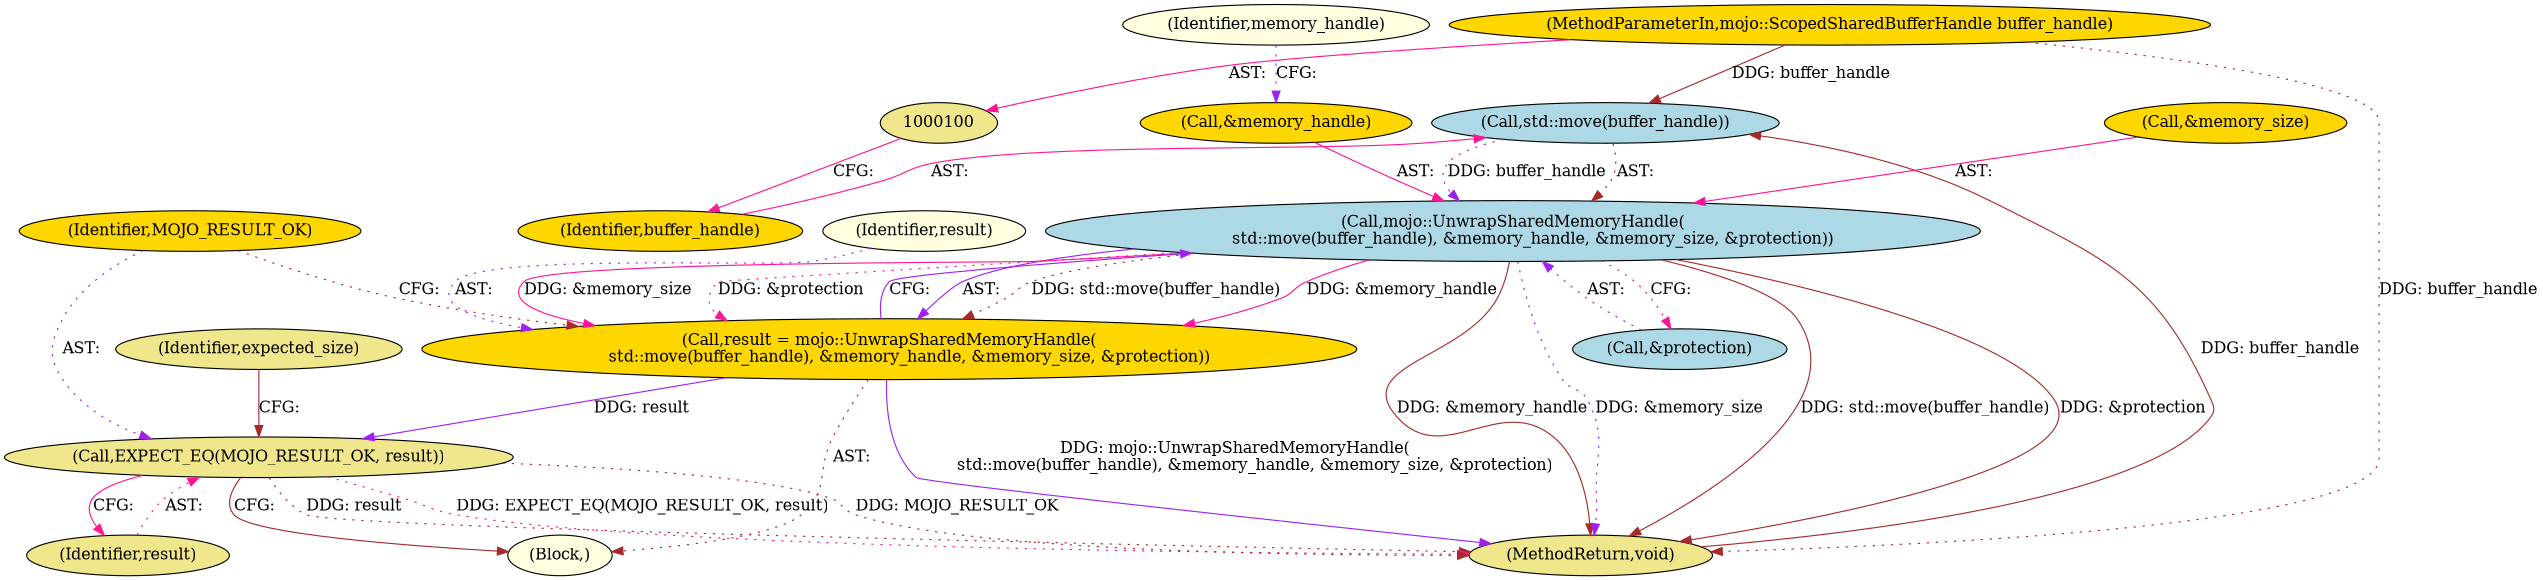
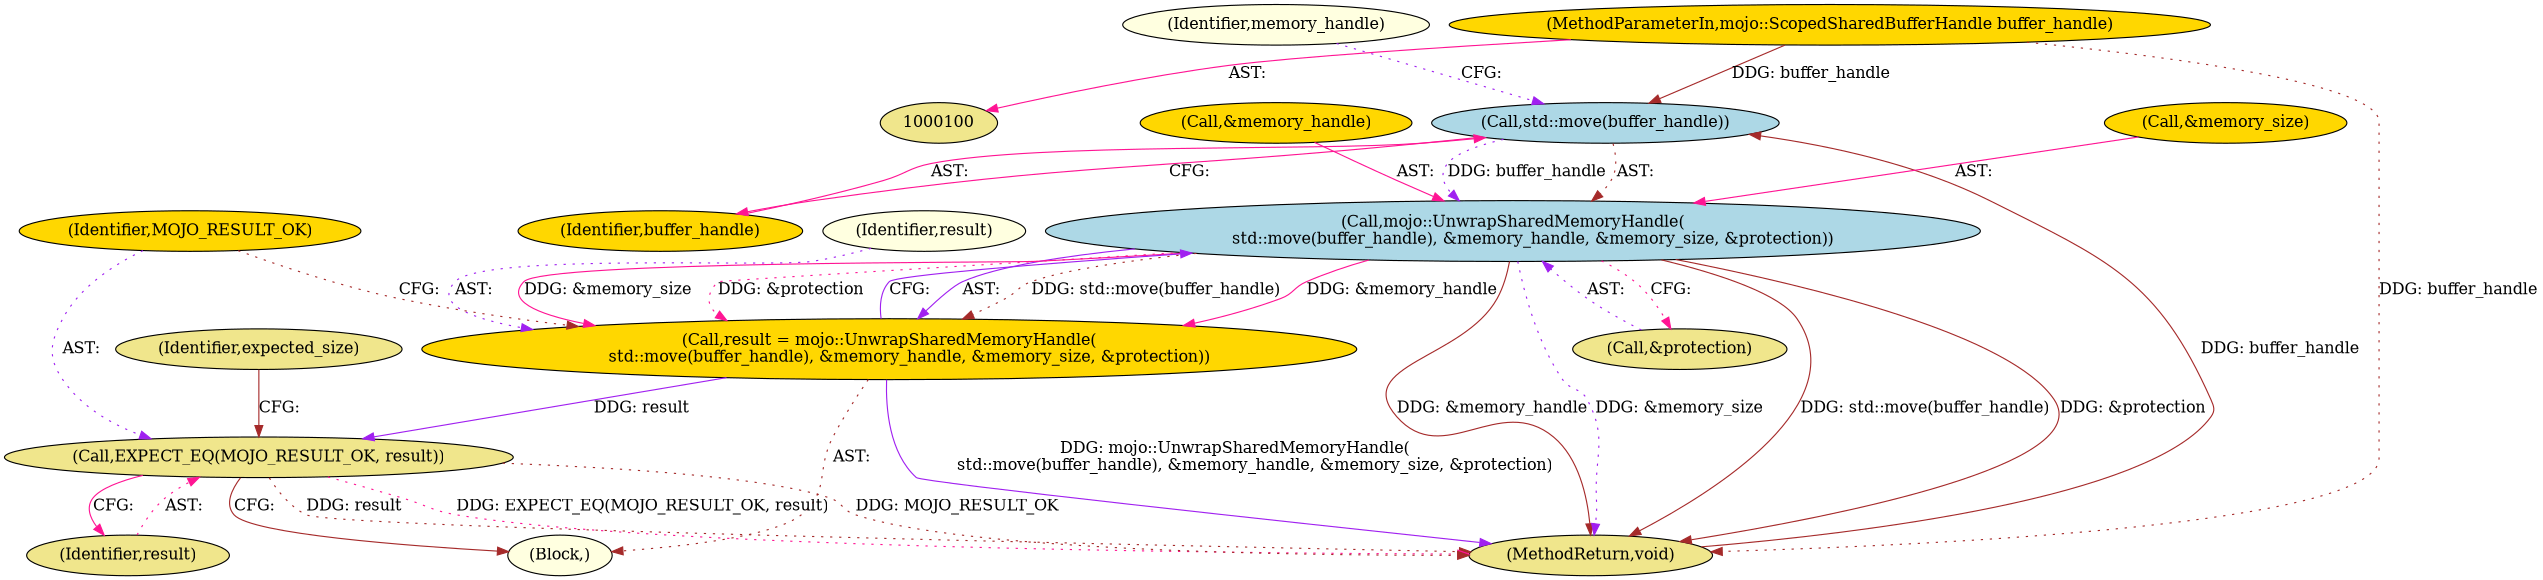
edge "(Identifier,memory_handle)" -> "(Call,&memory_handle)": now "(Identifier,memory_handle)" -> "(Call,std::move(buffer_handle))"
edge "1000100" -> "(Identifier,buffer_handle)": now "(Call,std::move(buffer_handle))" -> "(Identifier,buffer_handle)"
node "(Call,&protection)": fillcolor lightblue -> khaki
